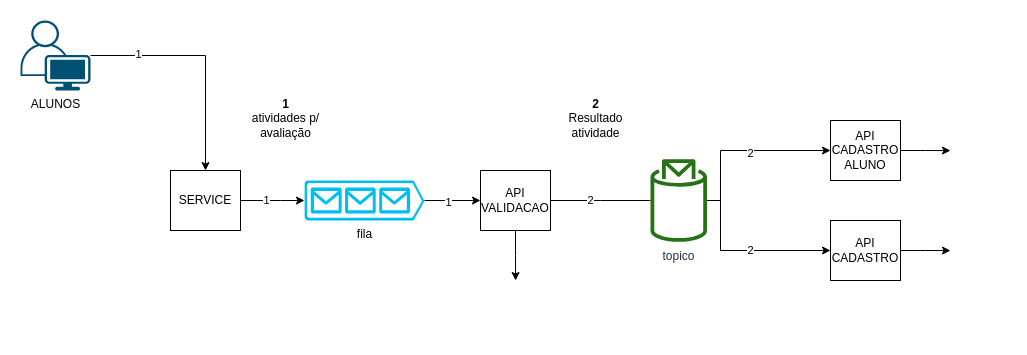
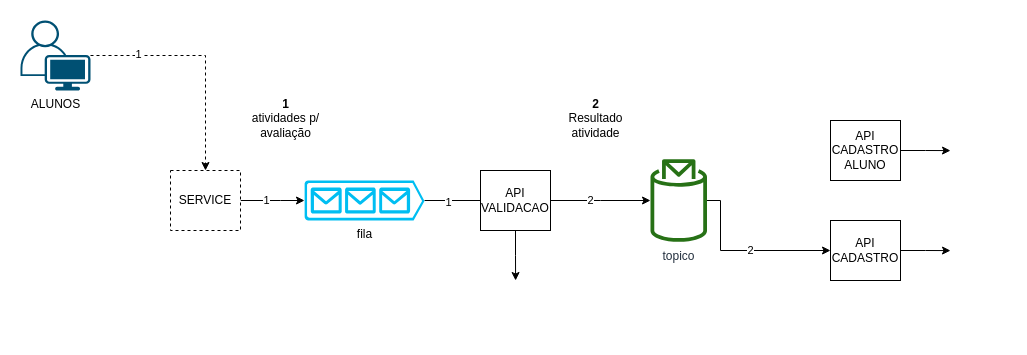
edge "ALUNOS" -> "SERVICE": style solid -> dashed
edge "topico" -> "API CADASTRO ALUNO": removed, label "2"
node "SERVICE": style solid -> dashed
edge "fila" -> "API VALIDACAO": arrowhead classic -> none
edge "topico" -- "API VALIDACAO": arrowhead none -> classic
